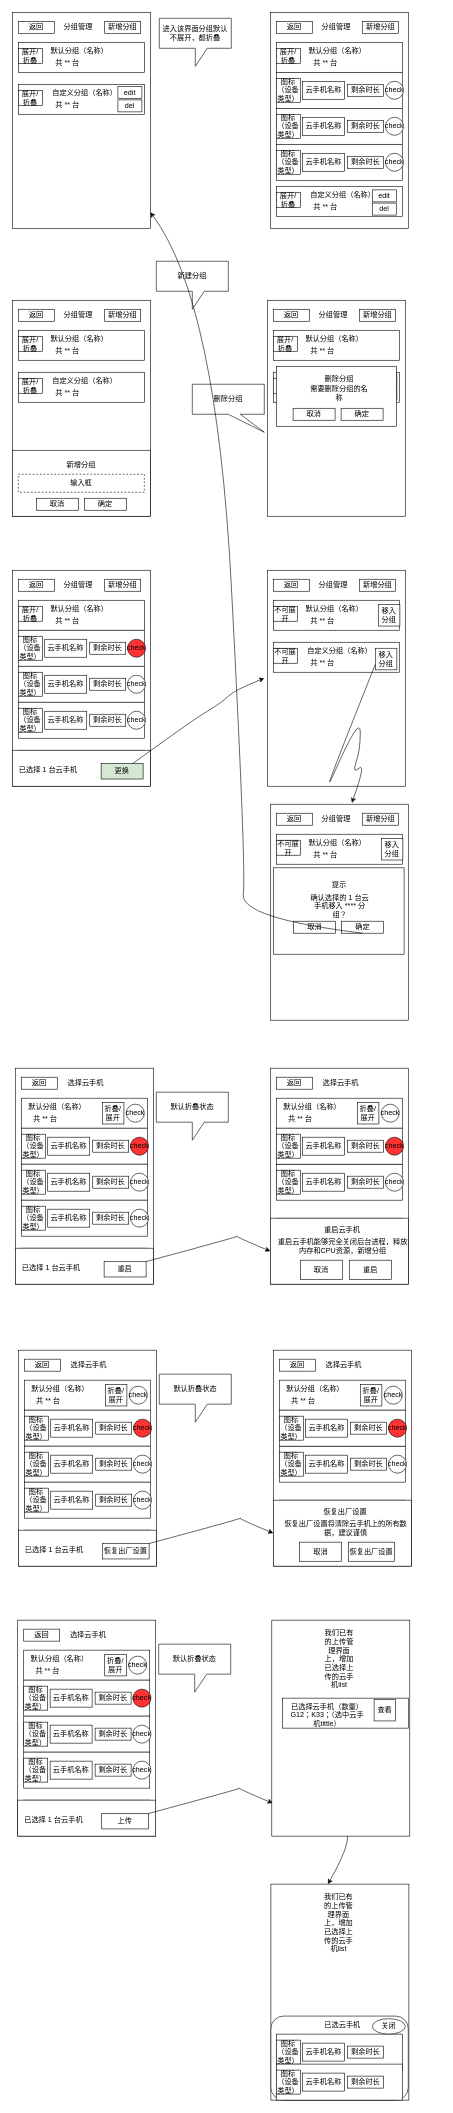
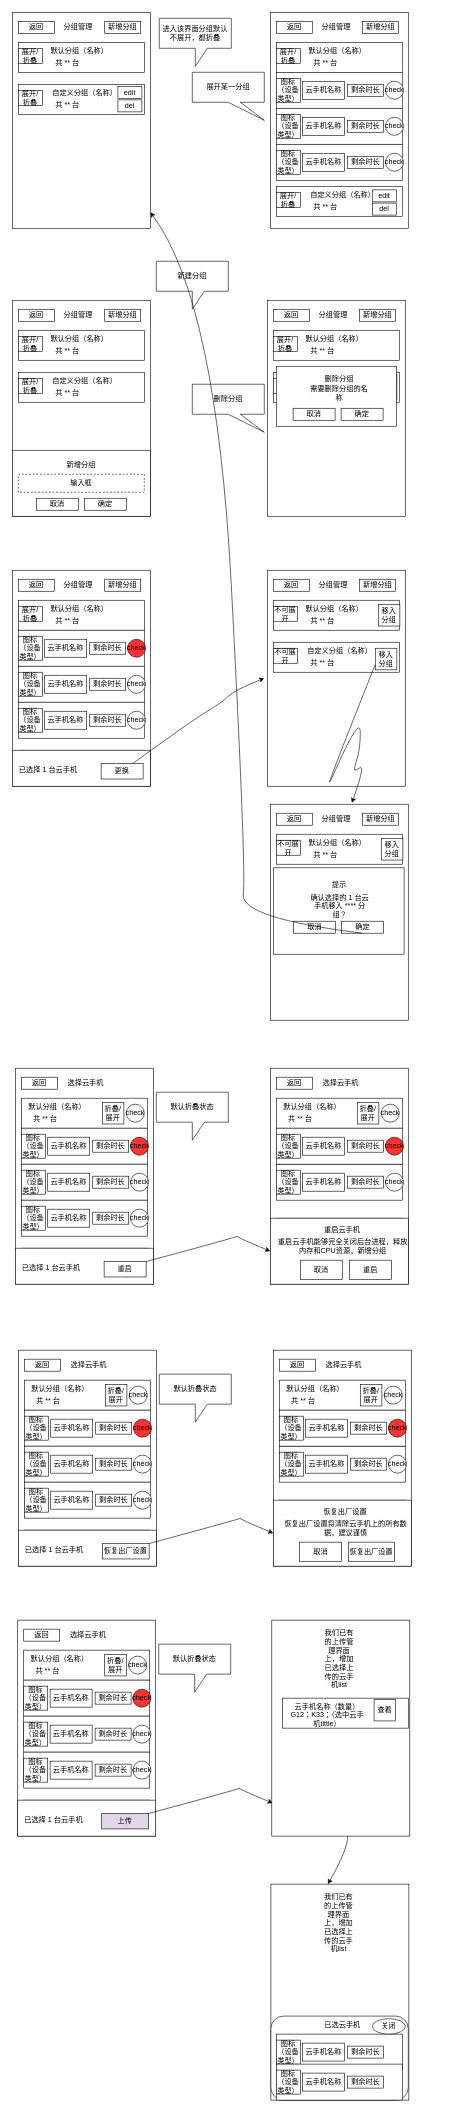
node "展开某一分组": added
node "更换": fillcolor #d5e8d4 -> #ffffff
node "已选择云手机（数量）": label "已选择云手机（数量）" -> "云手机名称（数量）"
node "上传": fillcolor #ffffff -> #e1d5e7
